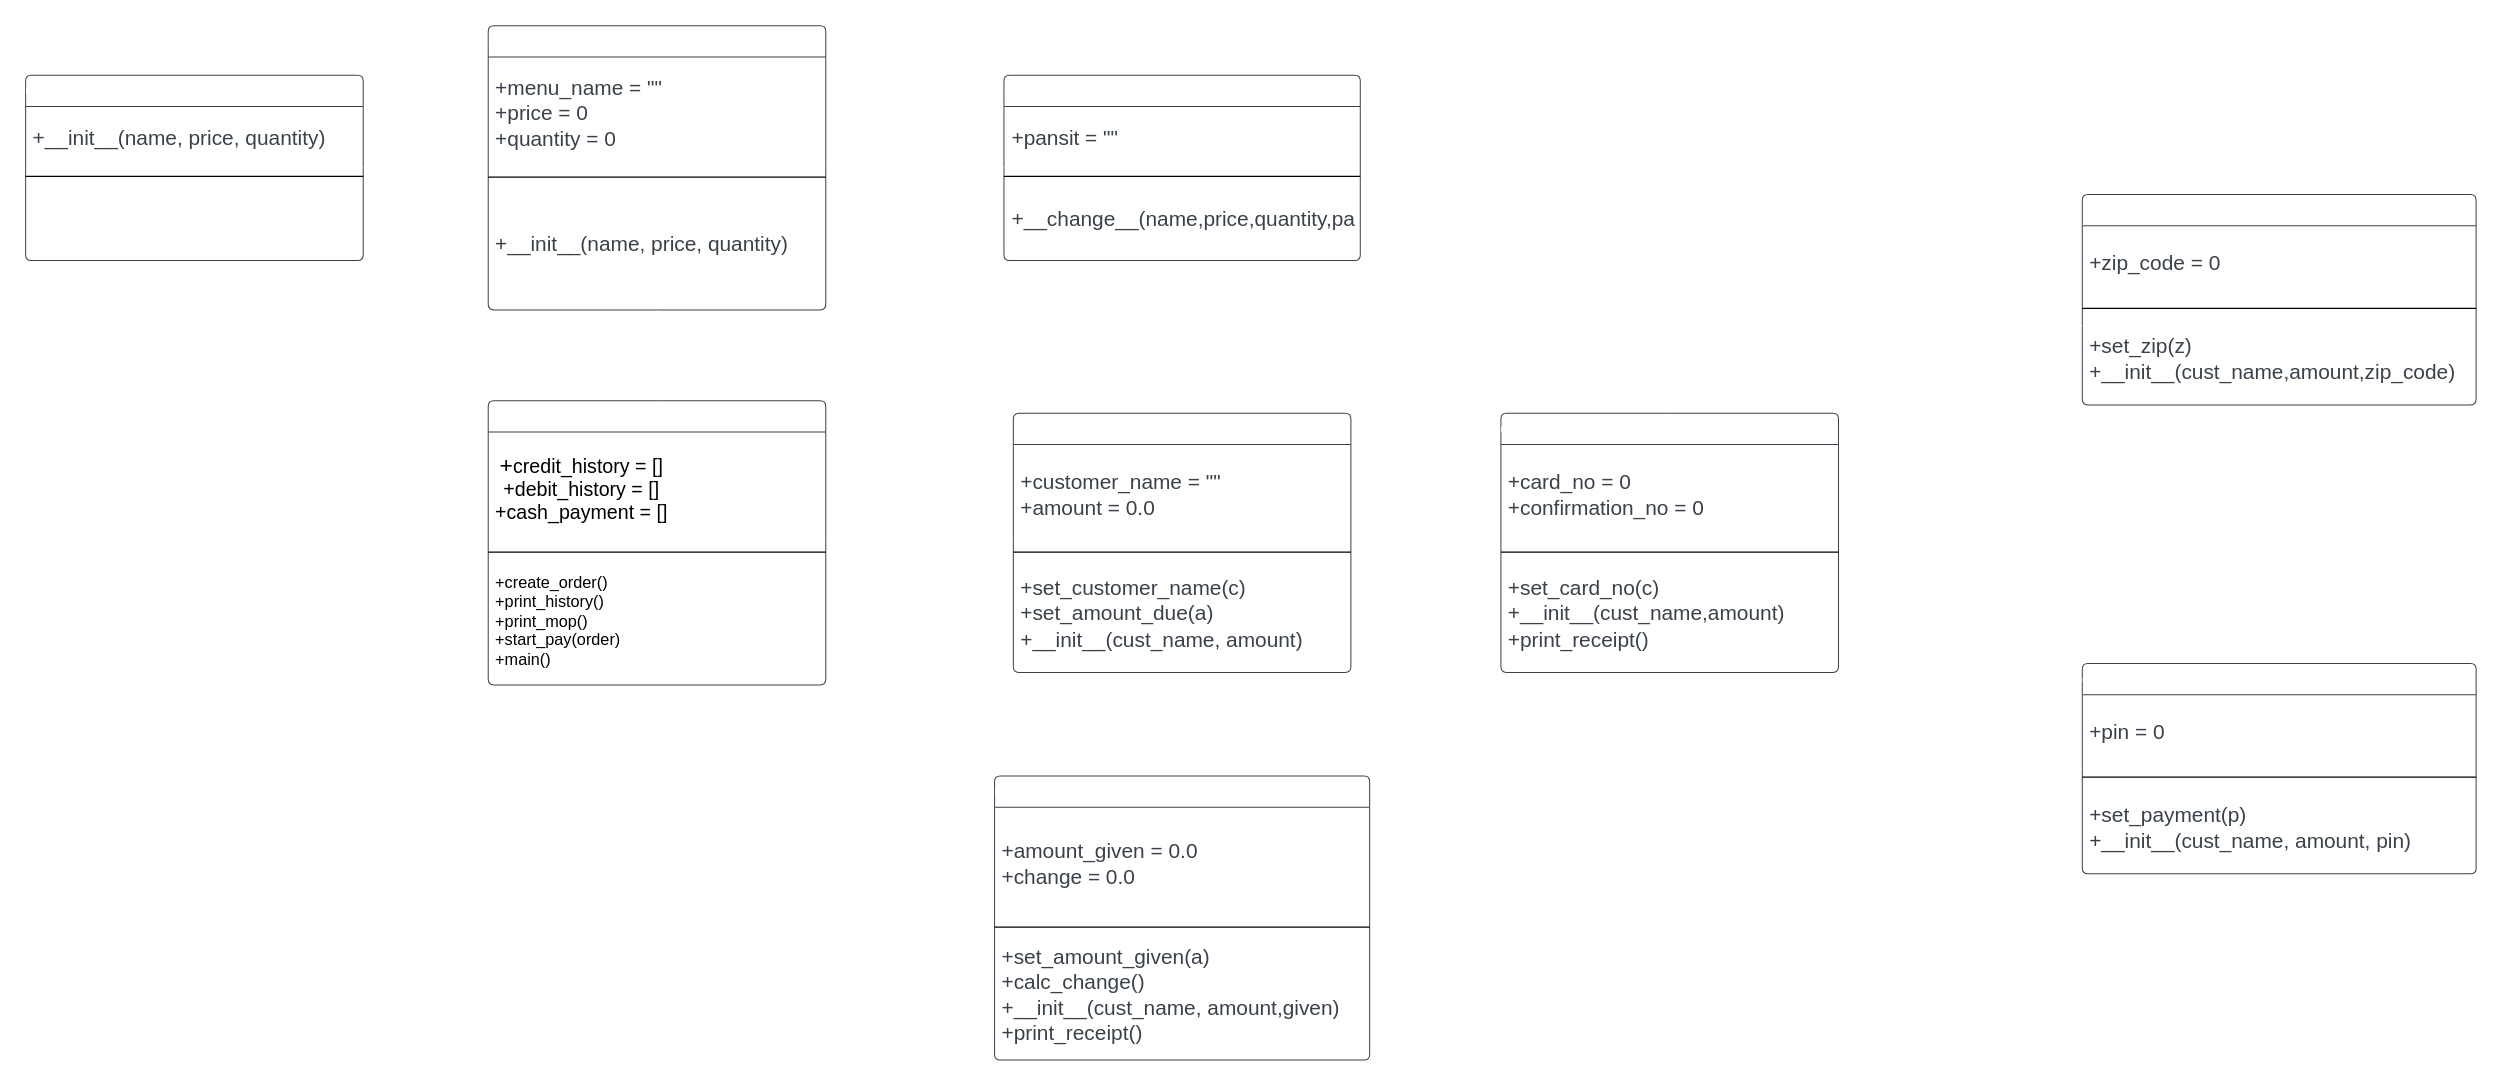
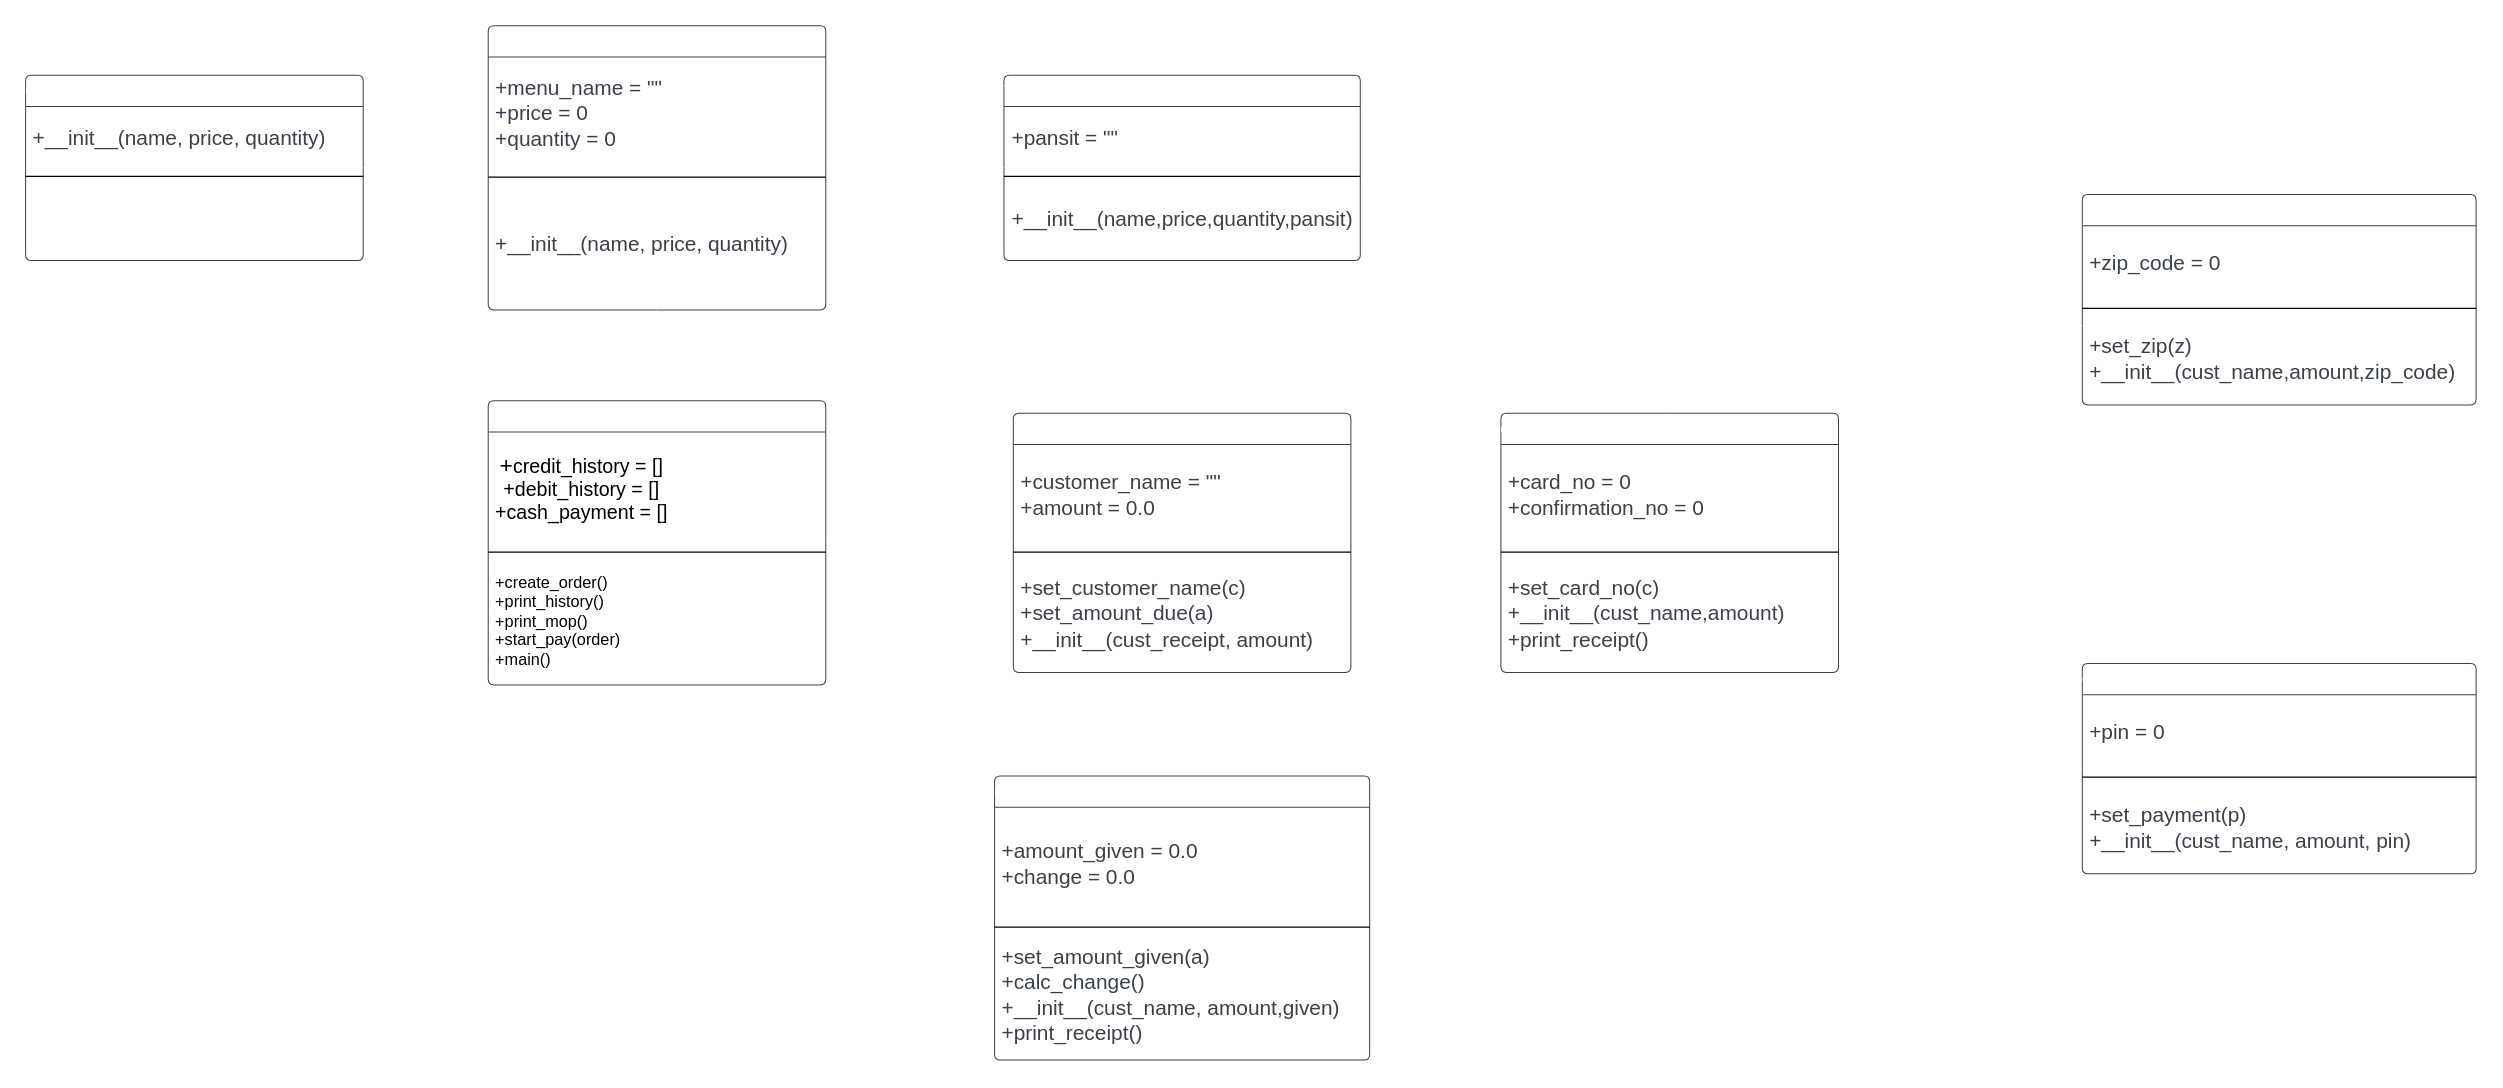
node "zip": label "zip" -> "food"
node "+__change__(name,price,quantity,pansit)": label "+__change__(name,price,quantity,pansit)" -> "+__init__(name,price,quantity,pansit)"
node "+set_customer_name(c) +set_amount_due(a) +__init__(cust_name, amount)": label "+set_customer_name(c) +set_amount_due(a) +__init__(cust_name, amount)" -> "+set_customer_name(c) +set_amount_due(a) +__init__(cust_receipt, amount)"
